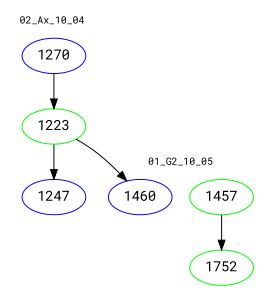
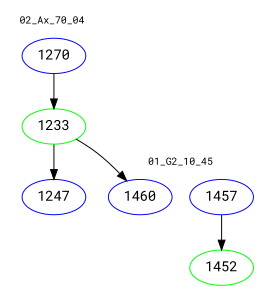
cluster "02_Ax_10_04": label "02_Ax_10_04" -> "02_Ax_70_04"
node "1223": label "1223" -> "1233"
cluster "01_G2_10_05": label "01_G2_10_05" -> "01_G2_10_45"
node "1457": color green -> blue
node "1752": label "1752" -> "1452"
